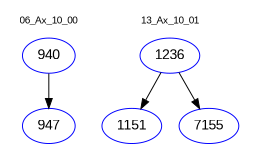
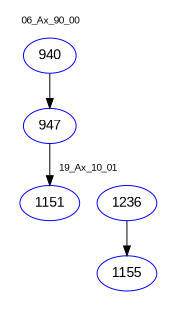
cluster "06_Ax_10_00": label "06_Ax_10_00" -> "06_Ax_90_00"
cluster "13_Ax_10_01": label "13_Ax_10_01" -> "19_Ax_10_01"
edge "1236" -> "1151": now "947" -> "1151"
node "7155": label "7155" -> "1155"
